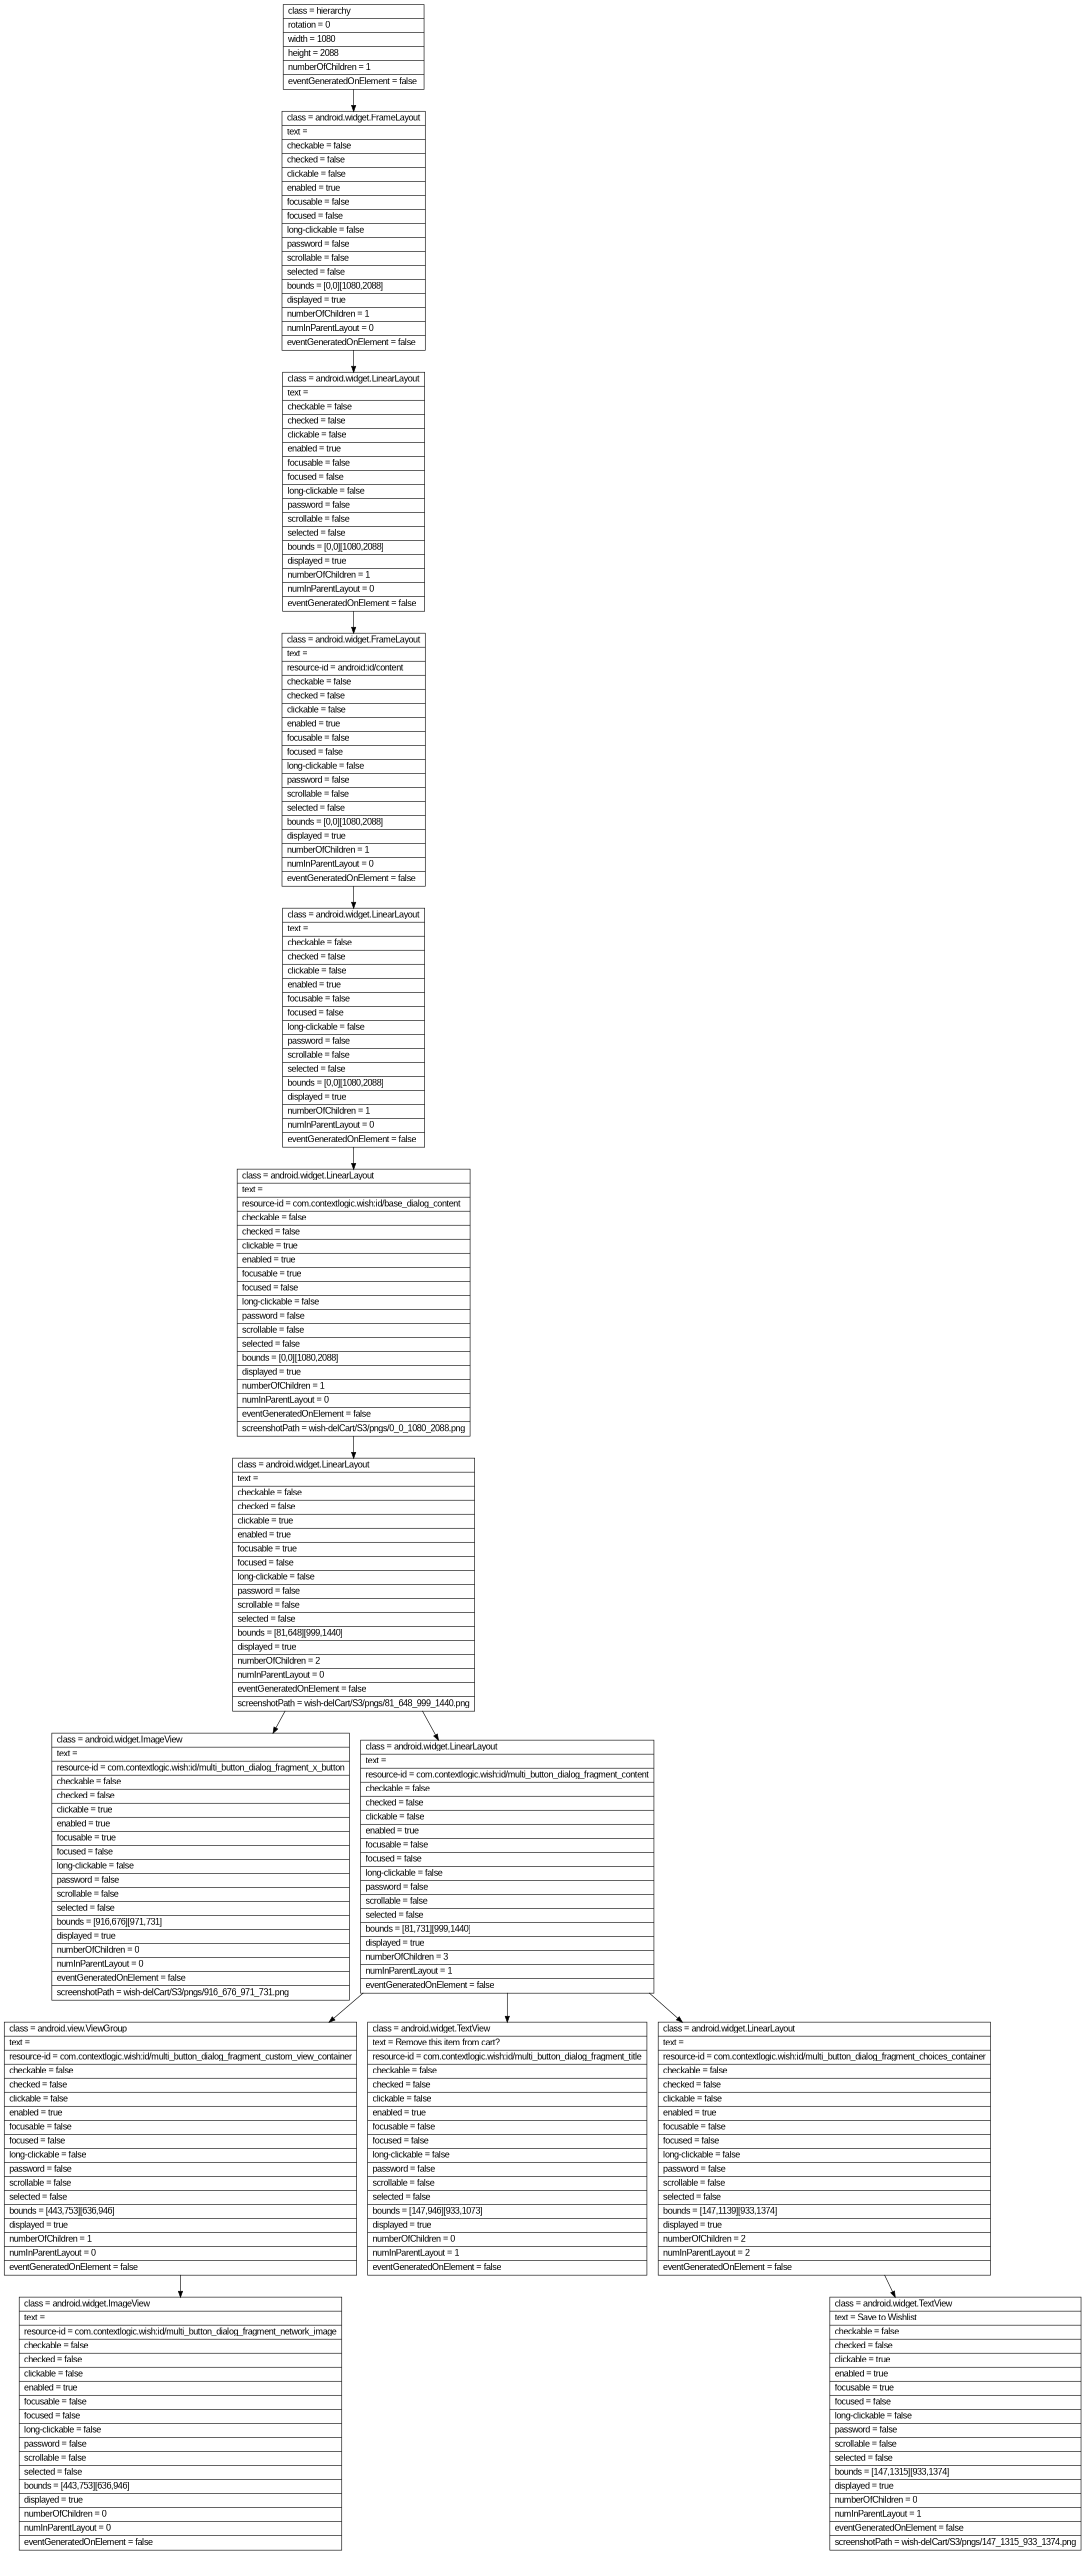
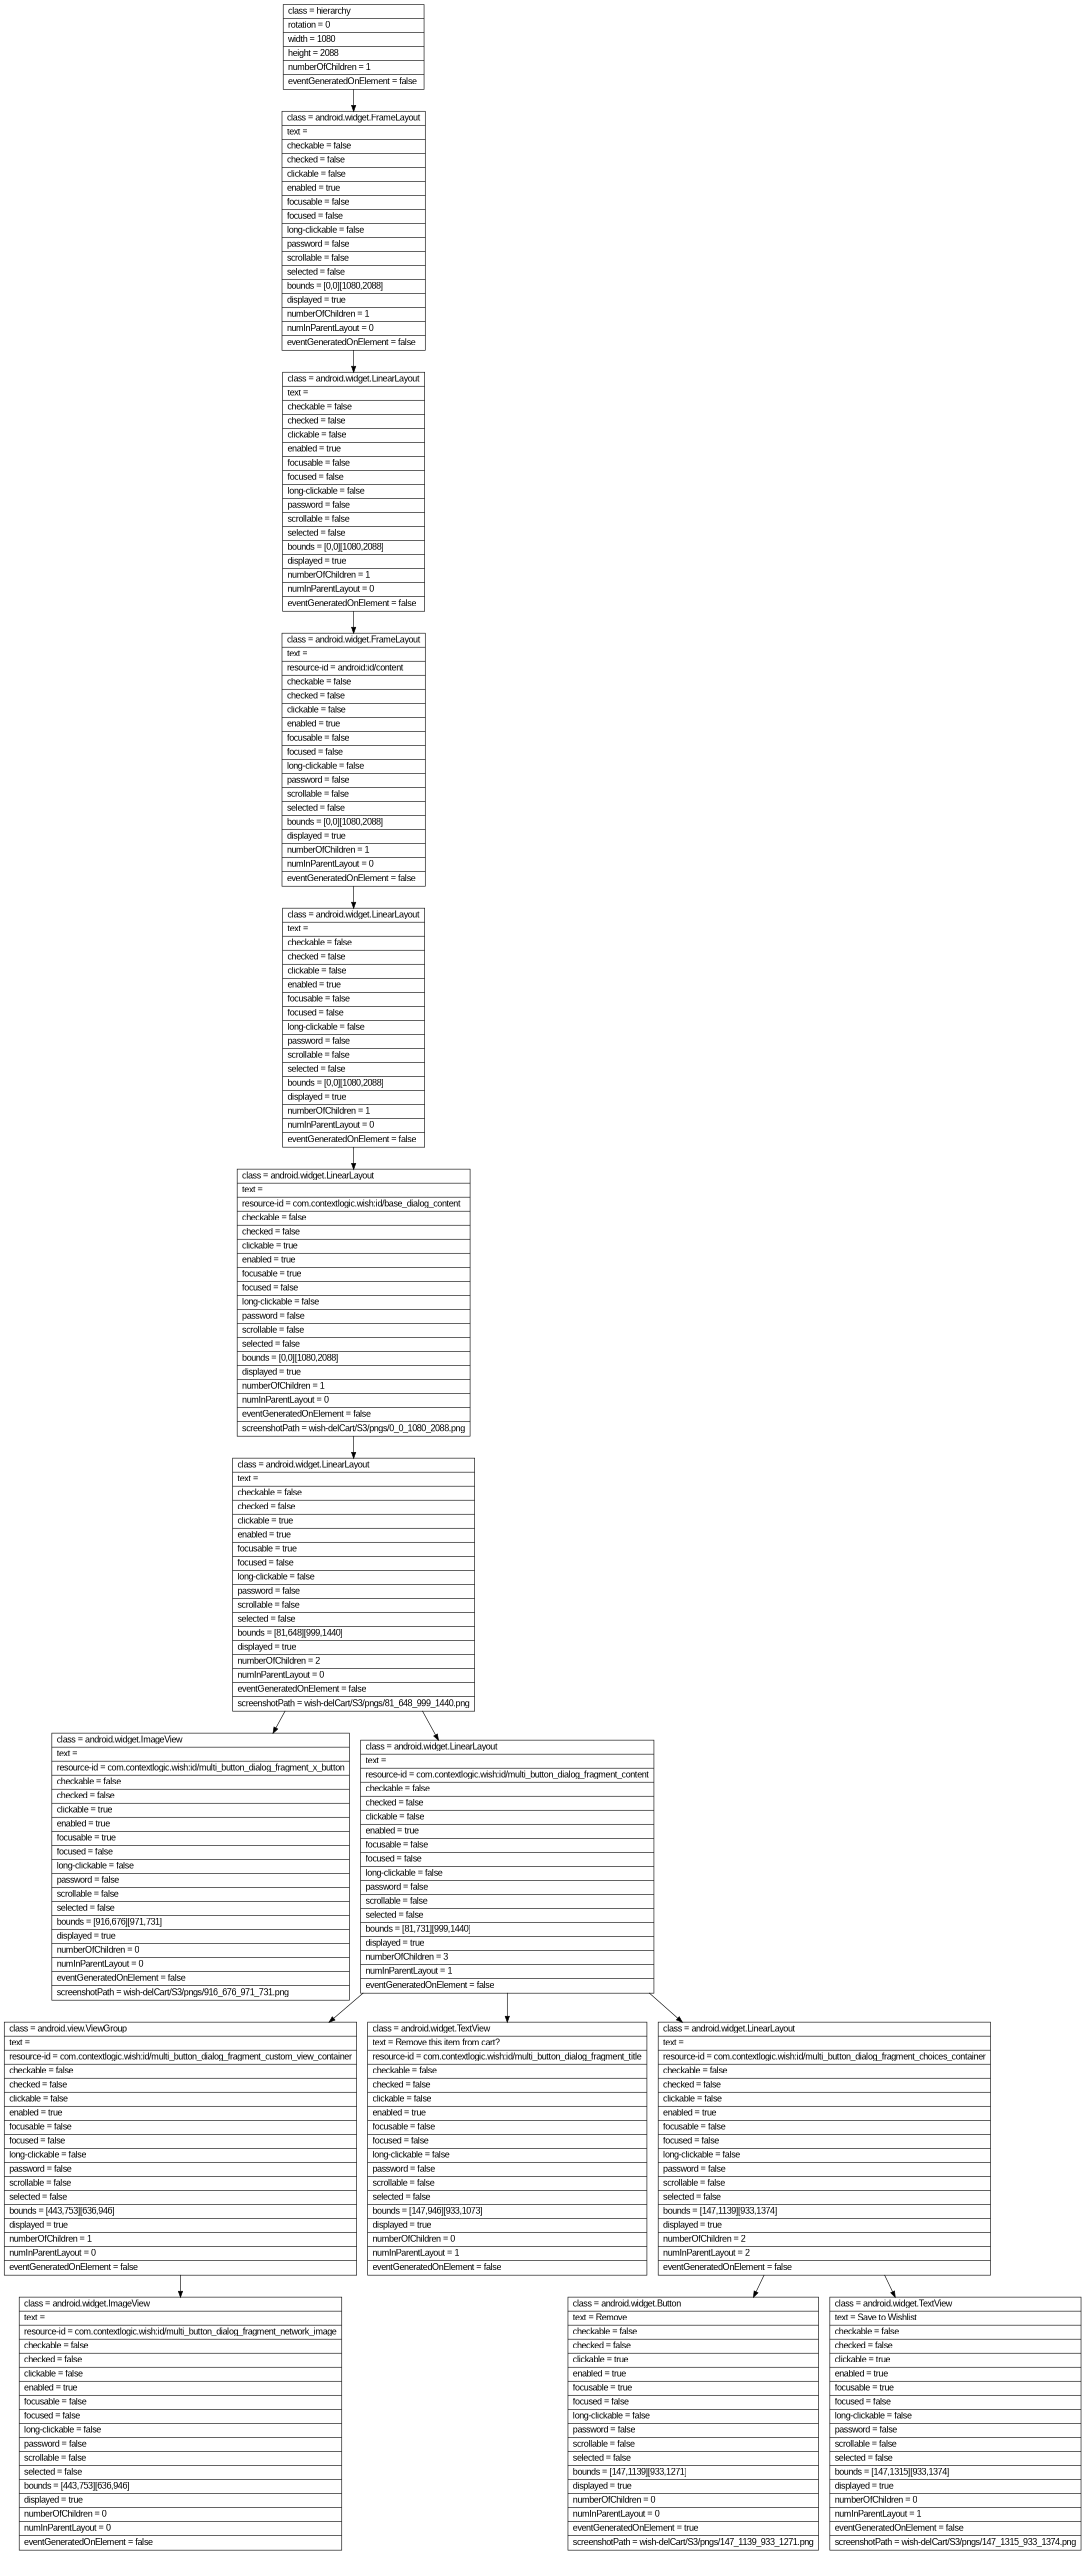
node "class = android.widget.Button": added
